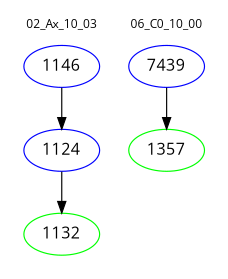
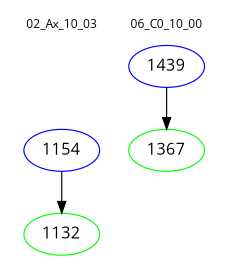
node "1146": removed
node "7439": label "7439" -> "1439"
node "1124": label "1124" -> "1154"
node "1357": label "1357" -> "1367"
